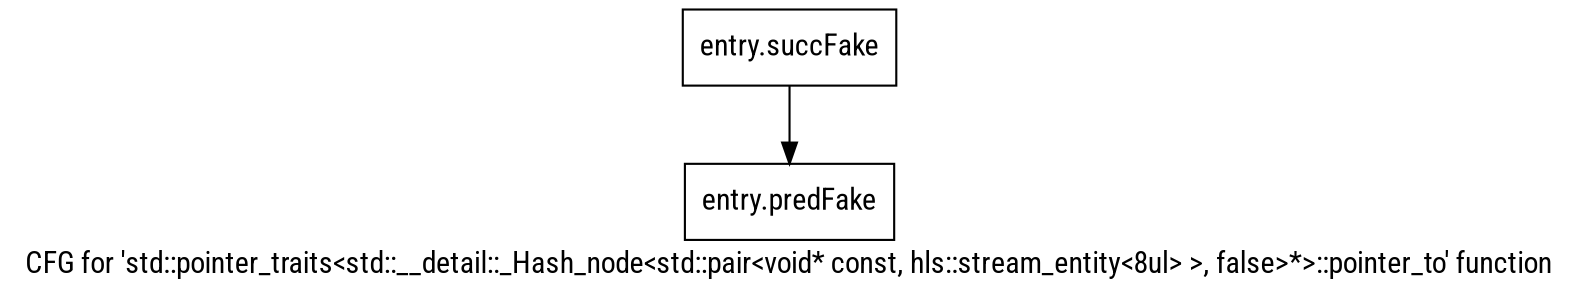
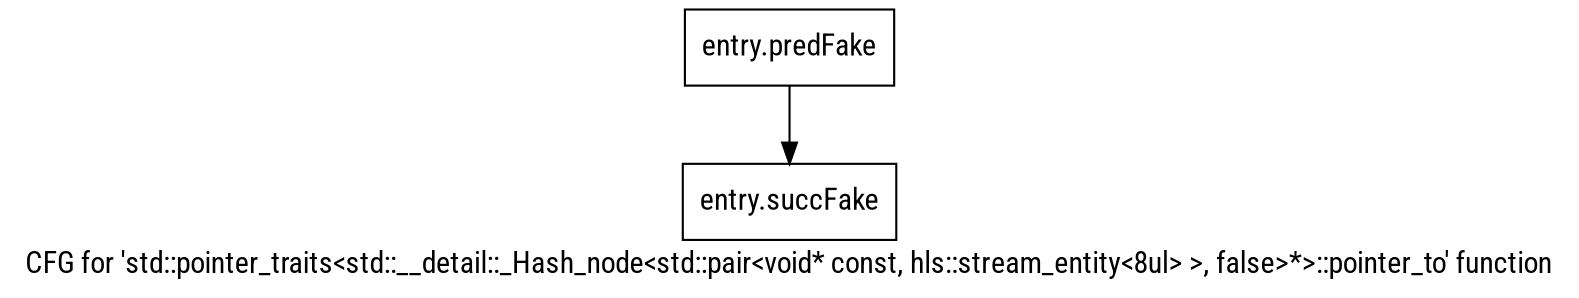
edge "entry.succFake" -> "entry.predFake": reversed
